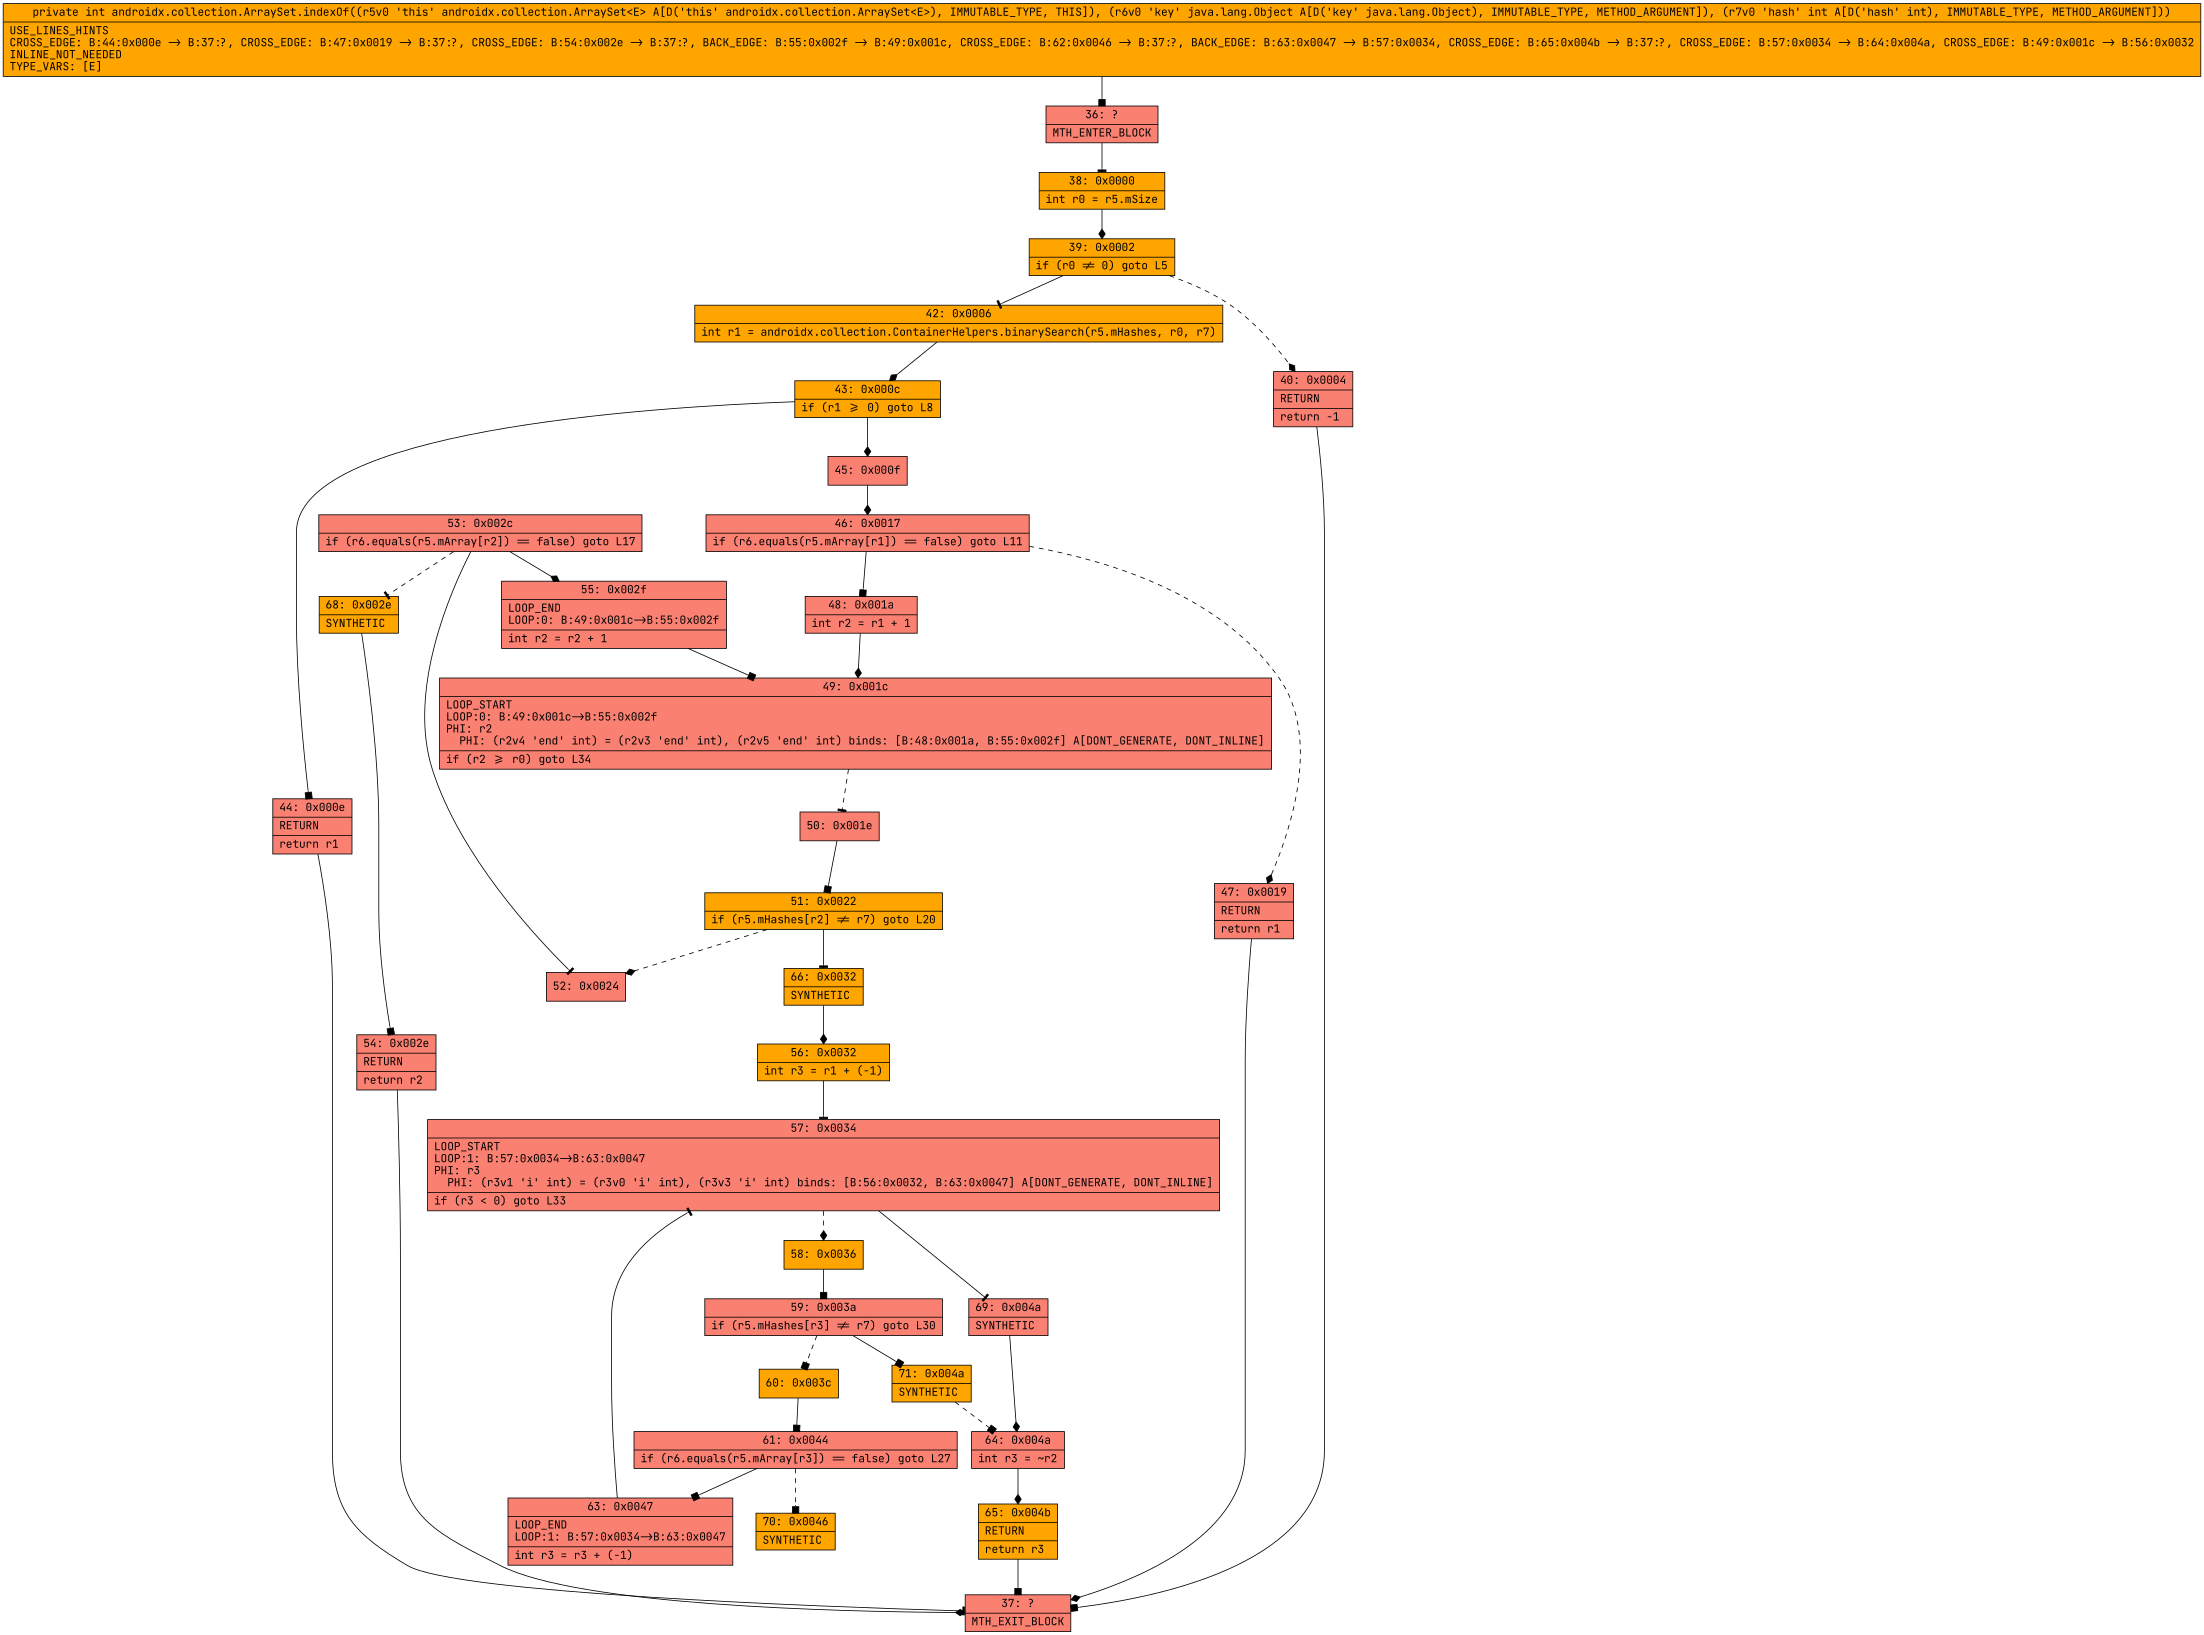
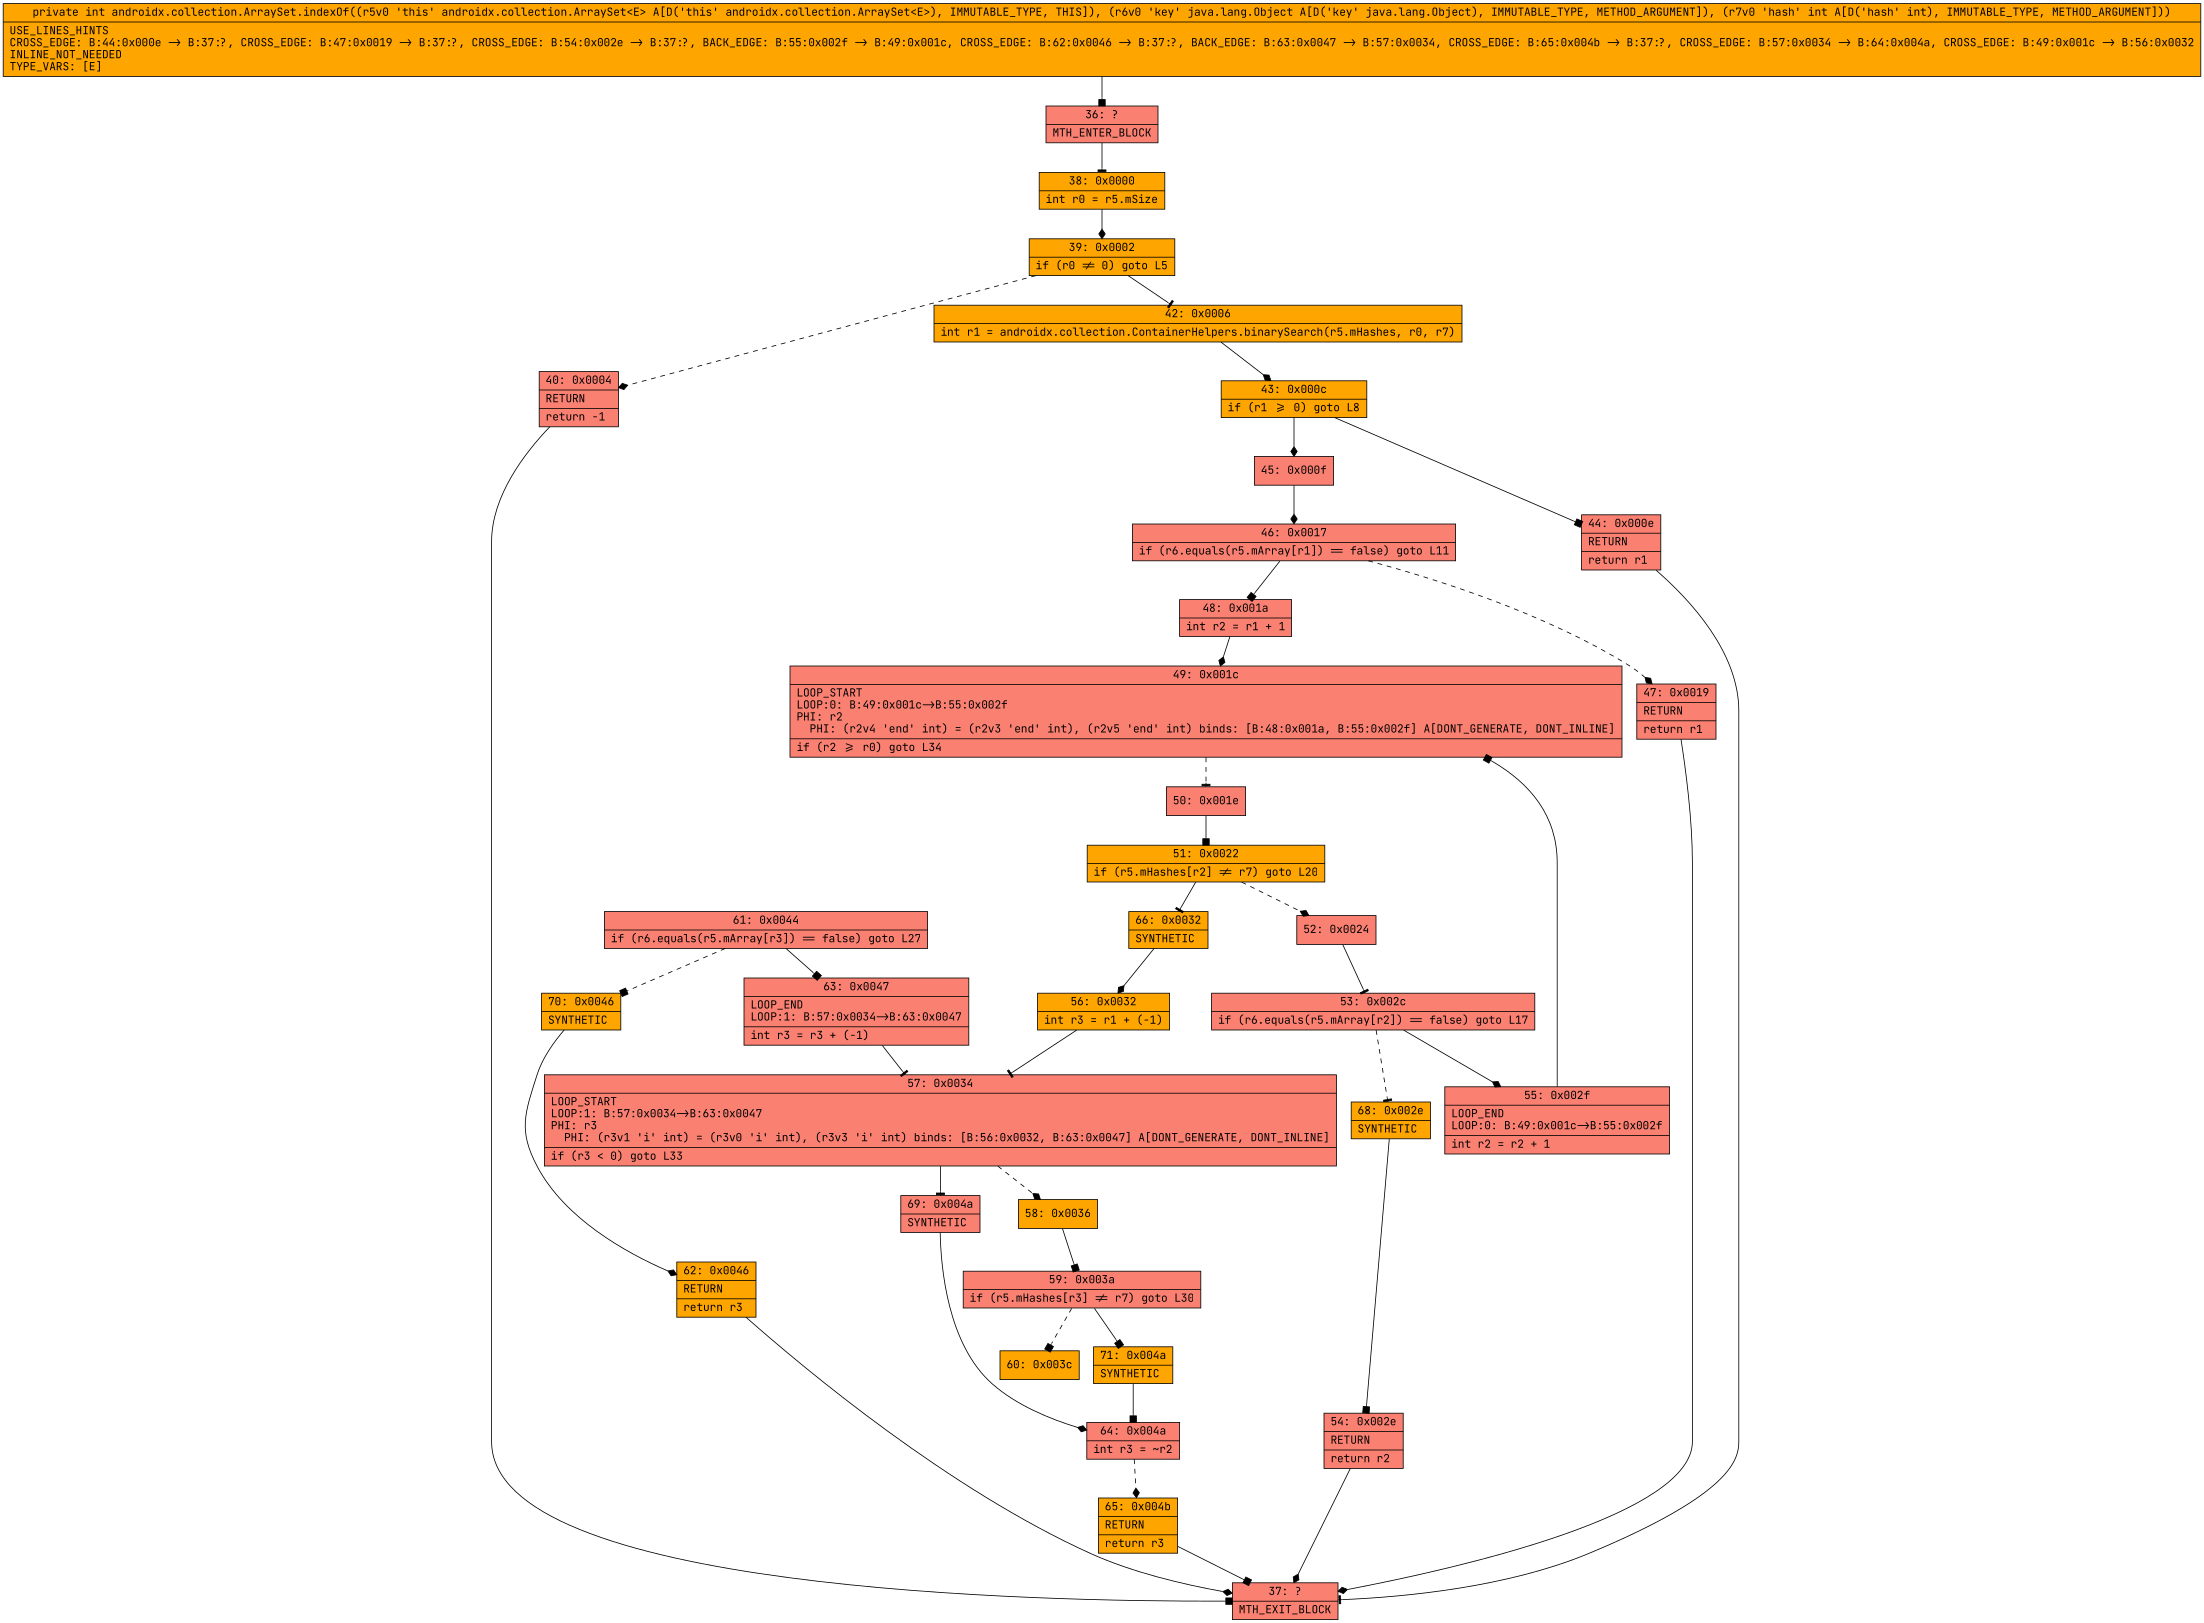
edge "53: 0x002c" -> "52: 0x0024": reversed
node "62: 0x0046": added
edge "60: 0x003c" -> "61: 0x0044": removed
edge "71: 0x004a" -> "64: 0x004a": style dashed -> solid
edge "64: 0x004a" -> "65: 0x004b": style solid -> dashed
